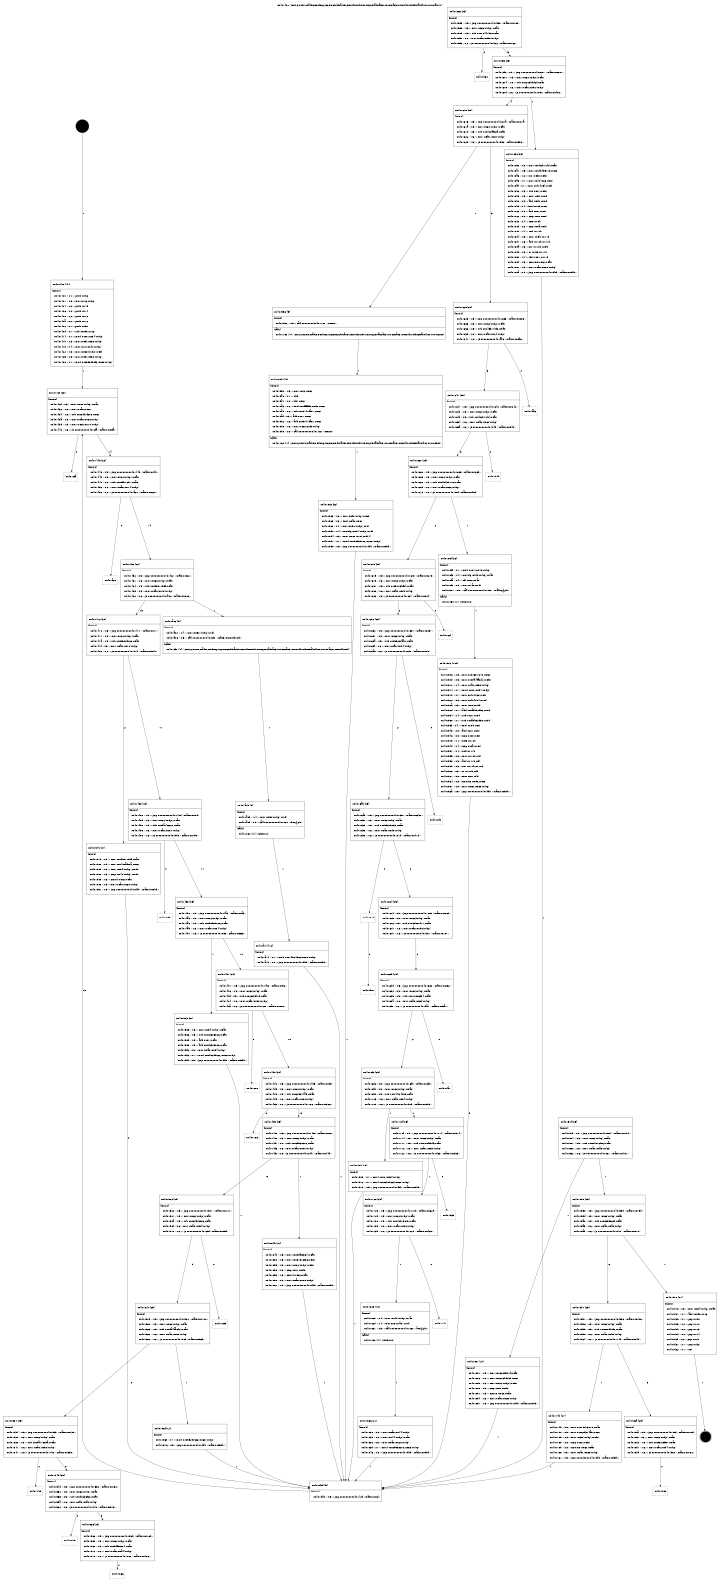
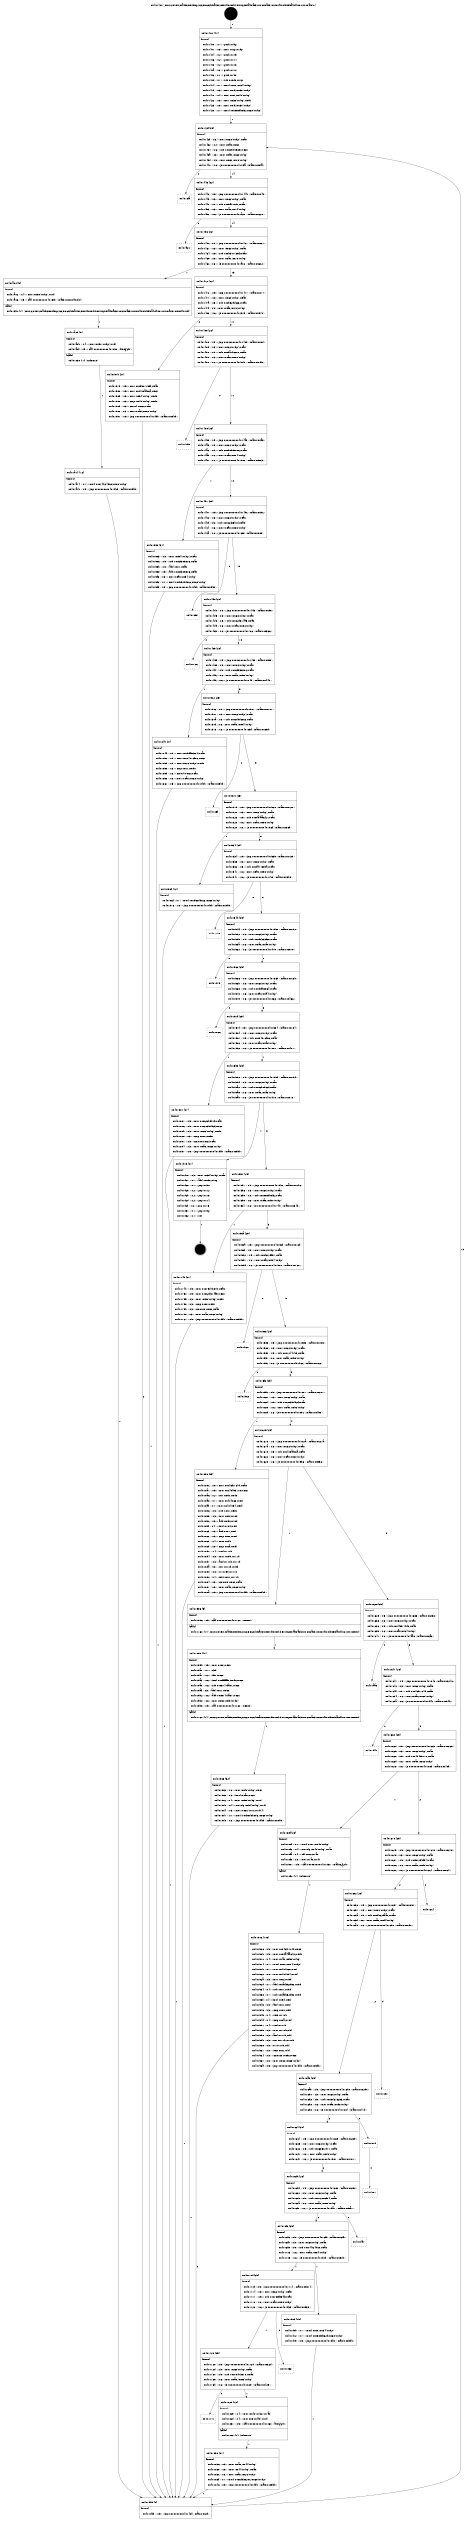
edge "0x401566 [25]" -> "0x40157f [25]": added, label "8"
edge "0x4015ca [25]" -> "0x4015e3 [25]": added, label "5"
